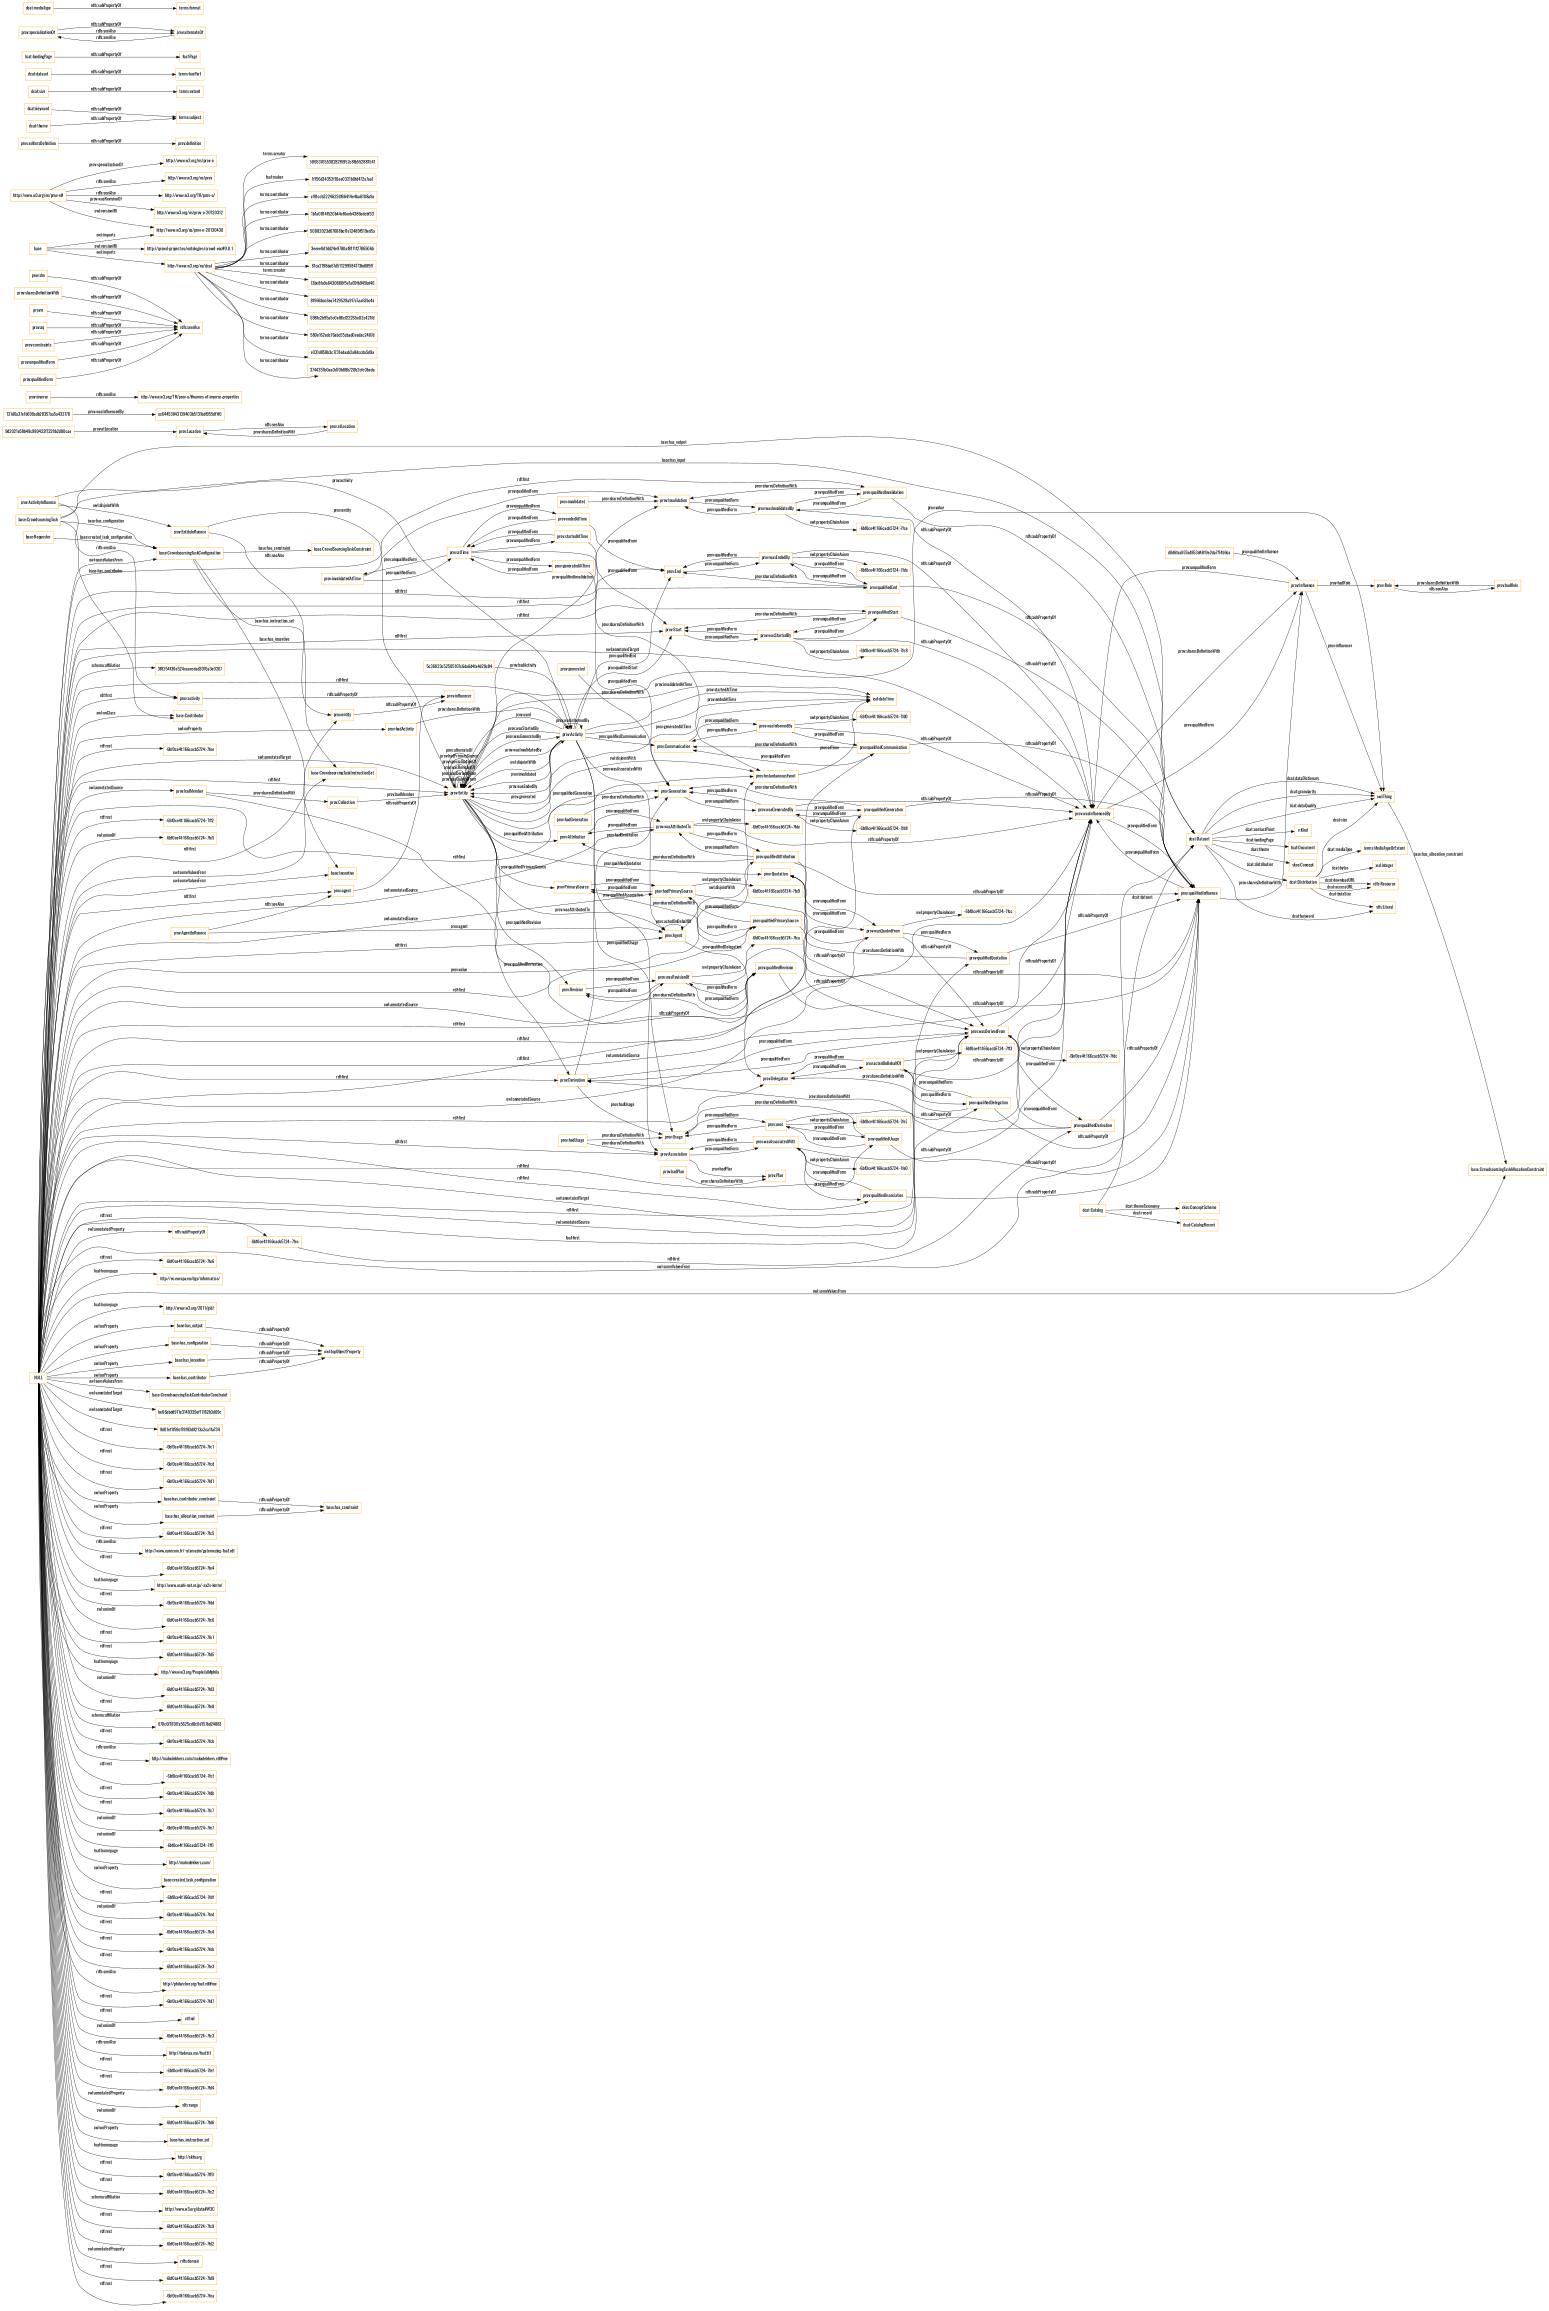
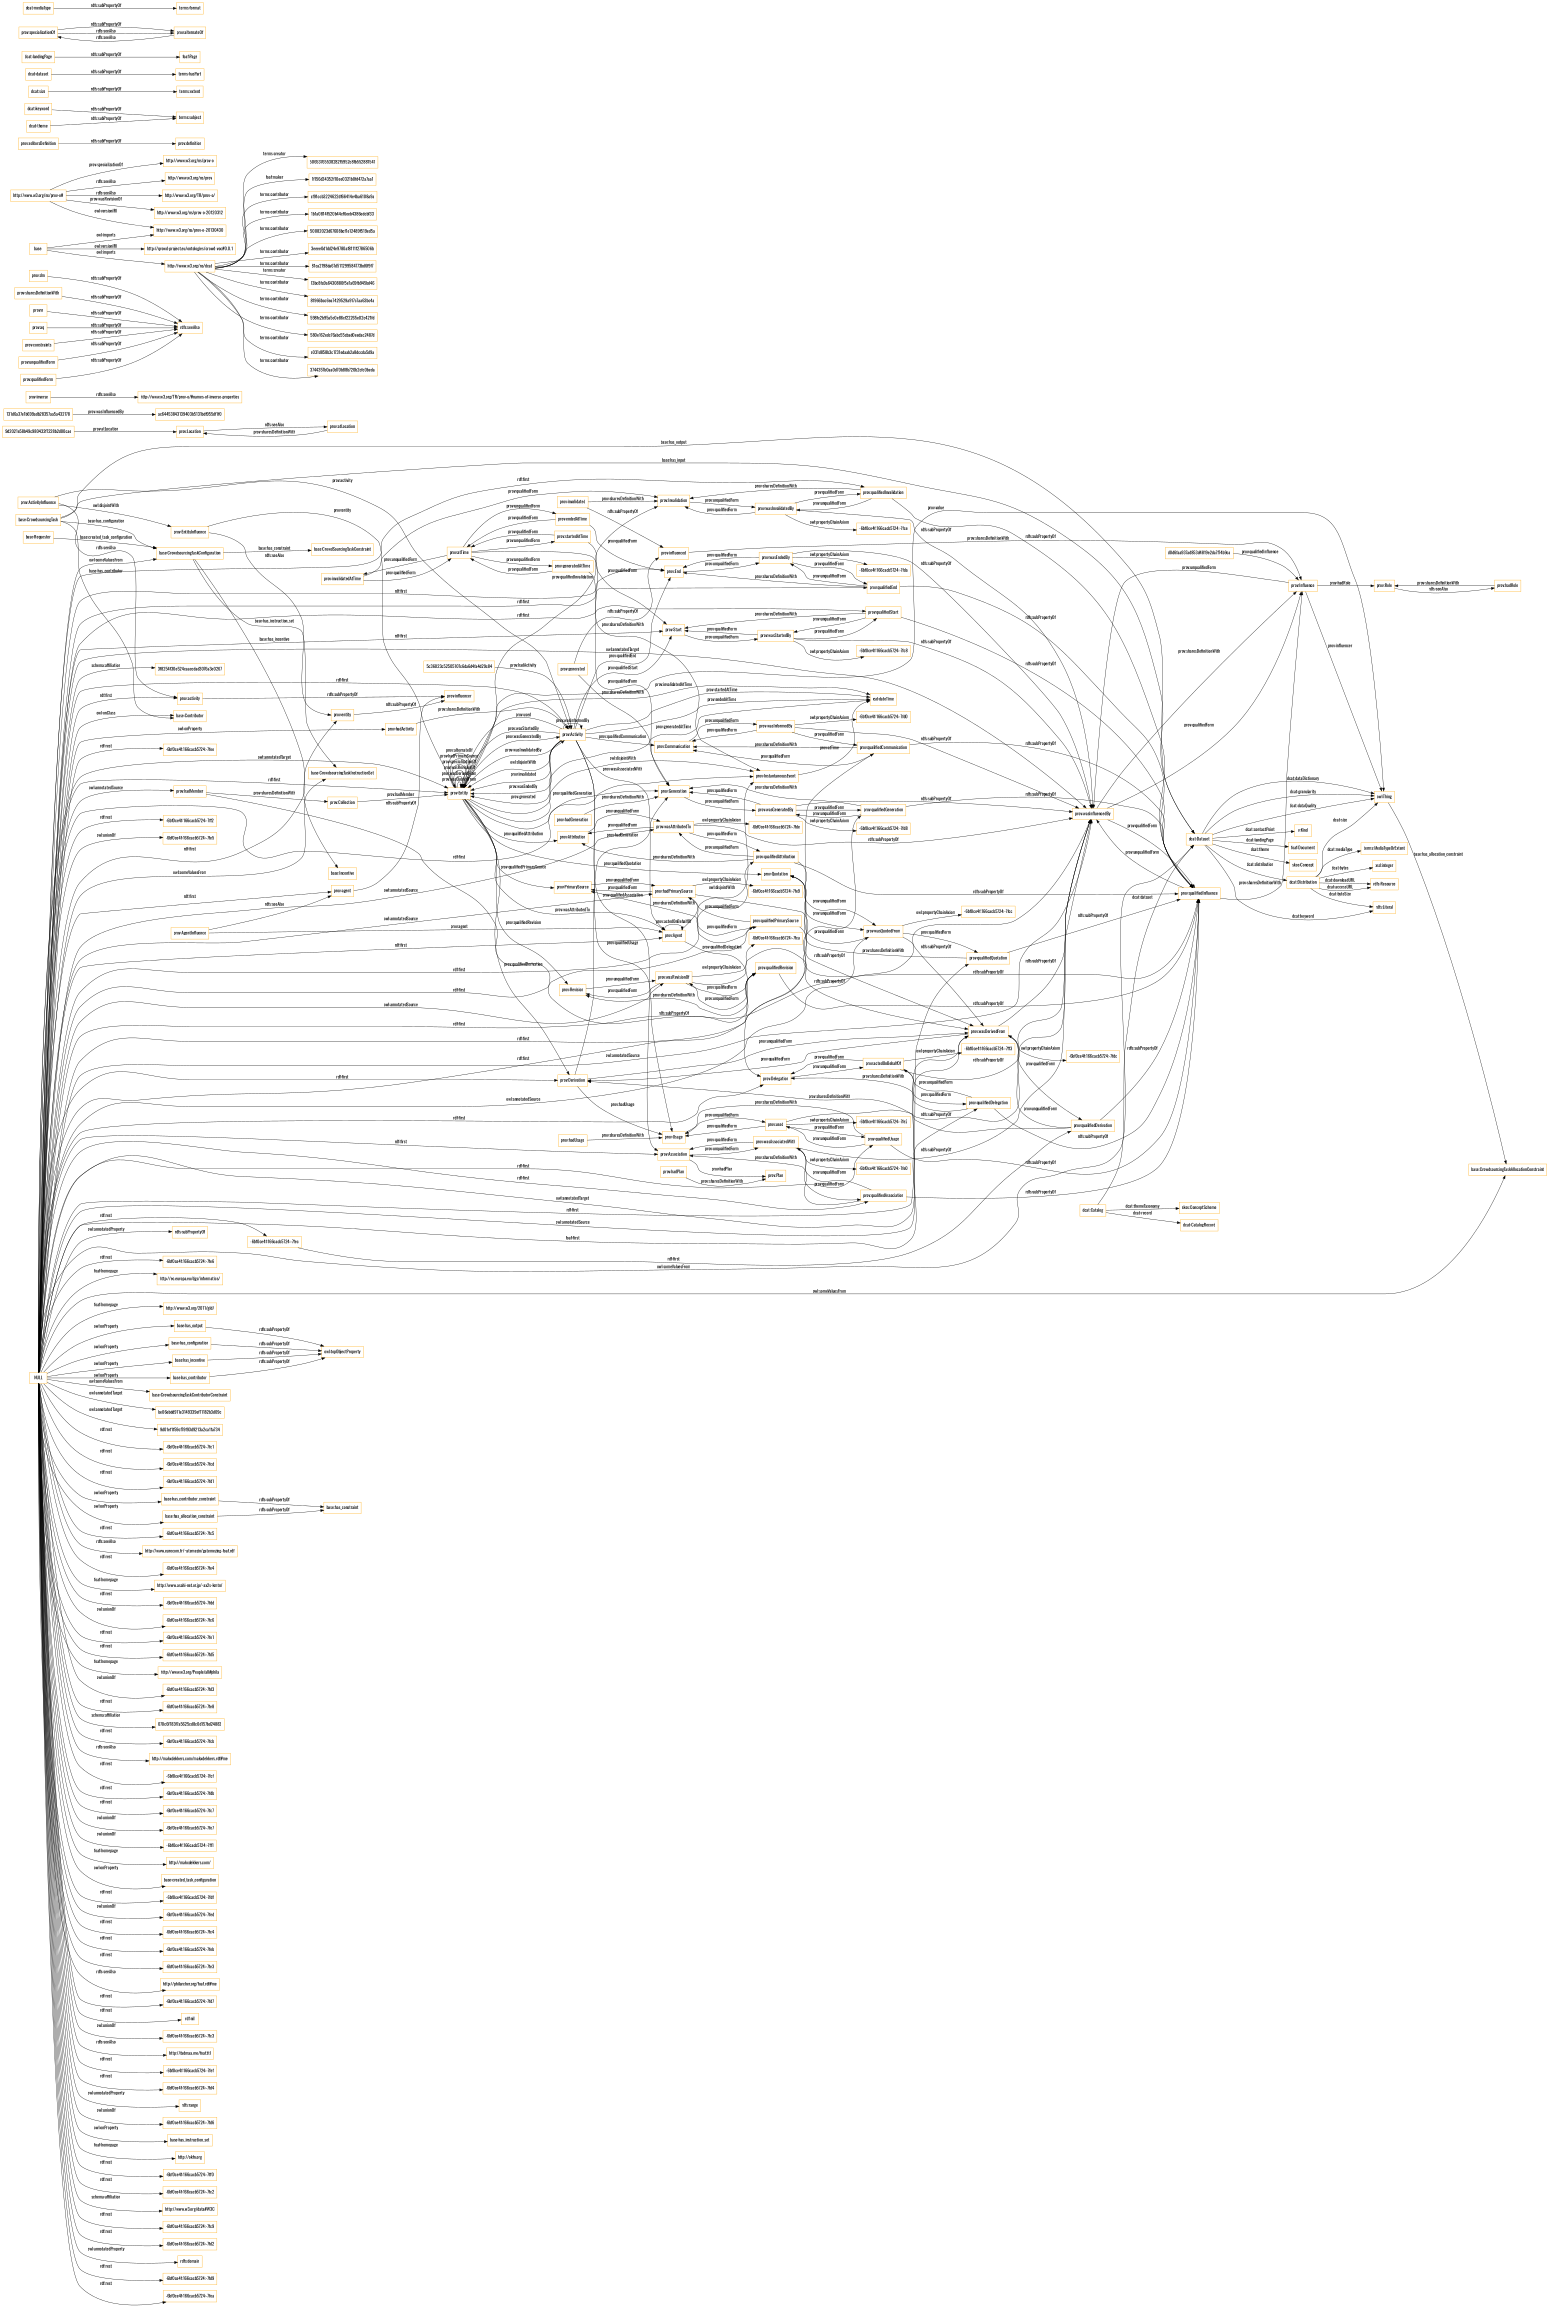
node "prov:influenced": added
edge "NULL" -> "base:Incentive": removed, label "owl:someValuesFrom"
edge "NULL" -> "prov:qualifiedAttribution": label "prov:value" -> "rdf:first"
edge "prov:hadUsage" -> "prov:Association": now "prov:qualifiedAssociation" -> "prov:Association"
